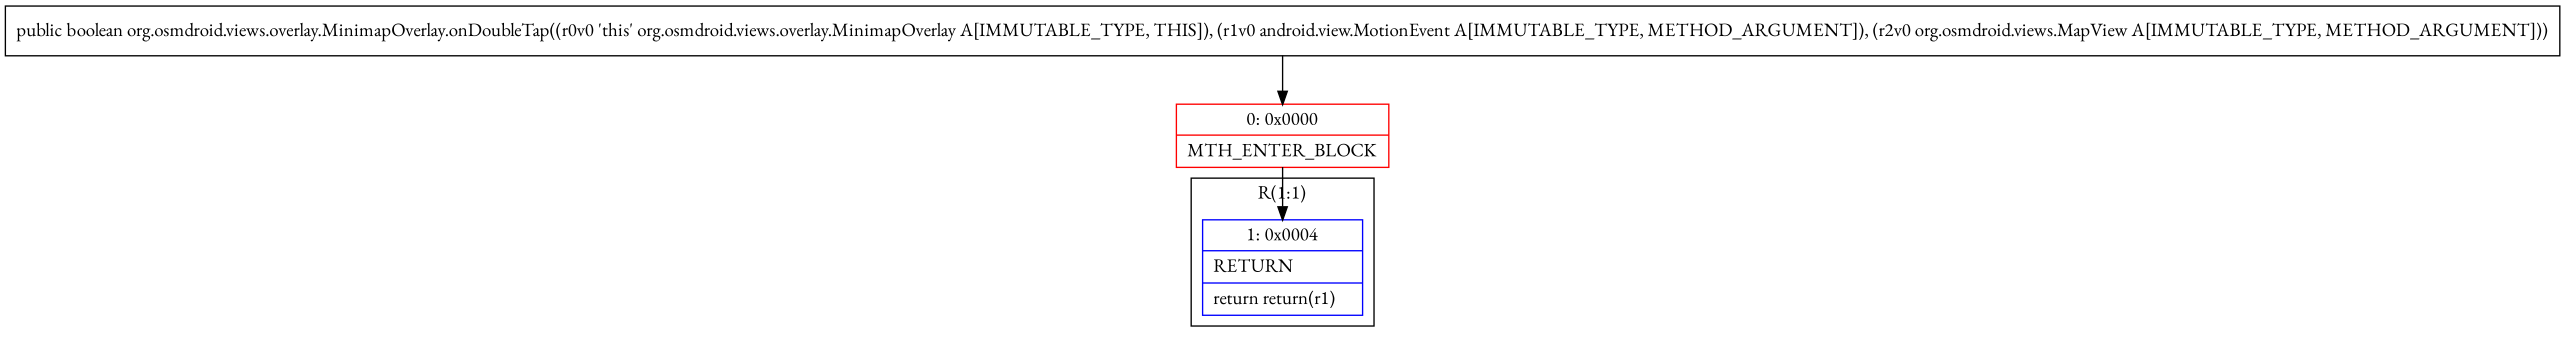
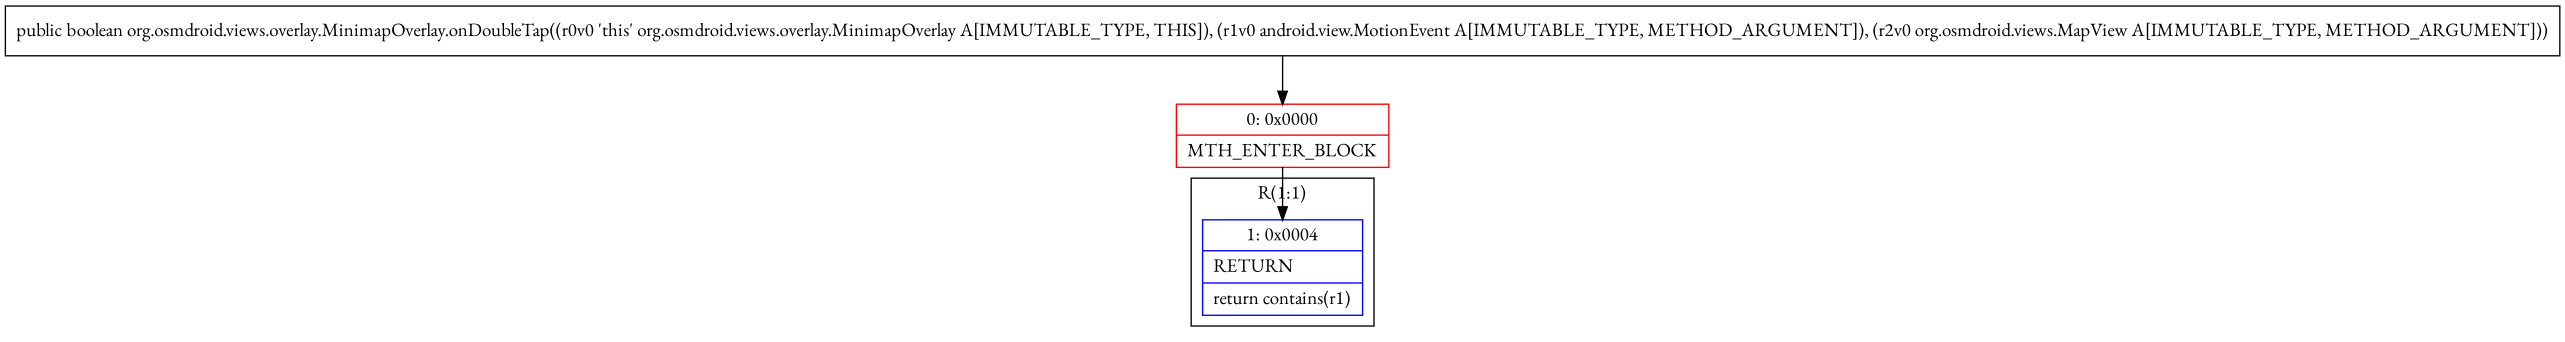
node "1: 0x0004": text "return return(r1)" -> "return contains(r1)"
